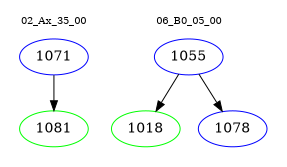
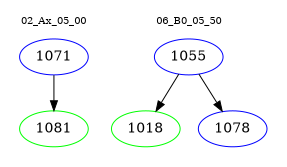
cluster "02_Ax_35_00": label "02_Ax_35_00" -> "02_Ax_05_00"
cluster "06_B0_05_00": label "06_B0_05_00" -> "06_B0_05_50"
